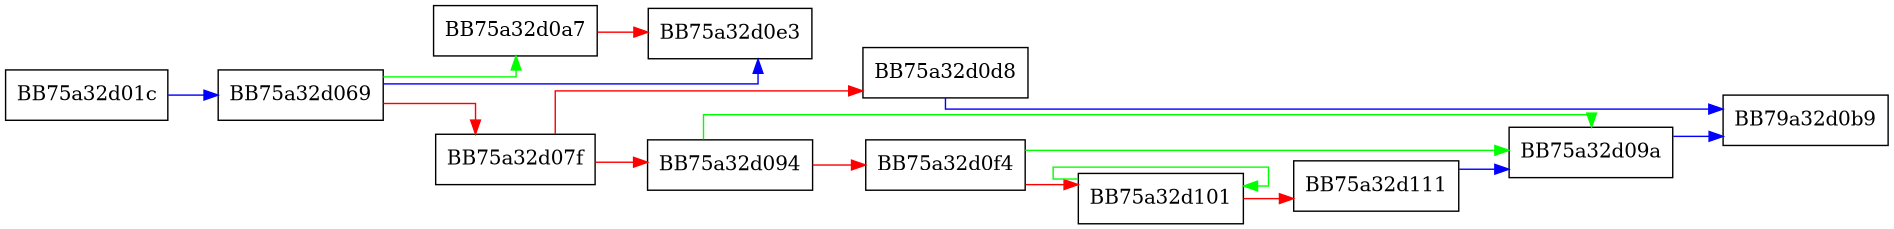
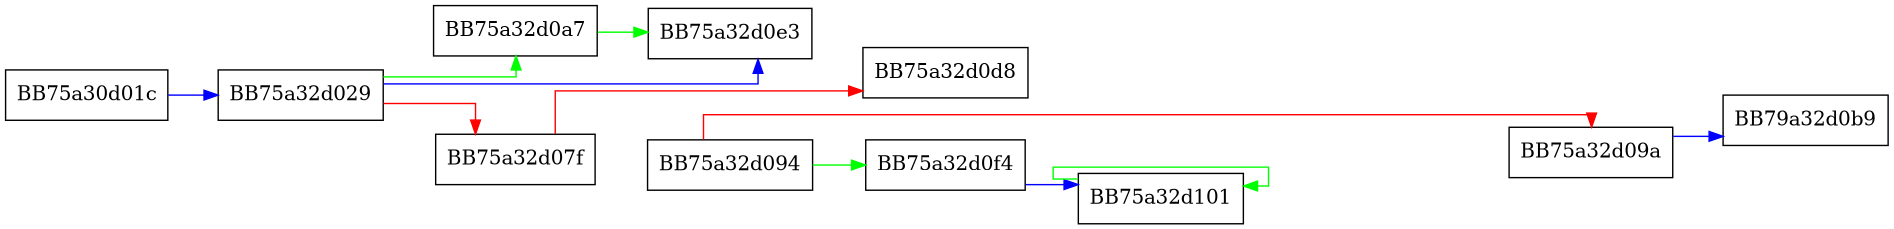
edge "BB75a32d0a7" -> "BB75a32d0e3": color red -> green
node "BB75a32d01c": label "BB75a32d01c" -> "BB75a30d01c"
node "BB75a32d069": label "BB75a32d069" -> "BB75a32d029"
edge "BB75a32d0d8" -> "BB79a32d0b9": removed
edge "BB75a32d094" -> "BB75a32d09a": color green -> red
edge "BB75a32d0f4" -> "BB75a32d09a": removed
edge "BB75a32d07f" -> "BB75a32d094": removed
edge "BB75a32d094" -> "BB75a32d0f4": color red -> green
edge "BB75a32d0f4" -> "BB75a32d101": color red -> blue
node "BB75a32d111": removed
